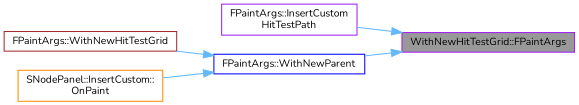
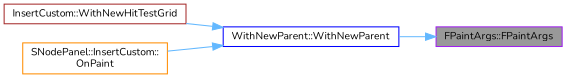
node "FPaintArgs::InsertCustom HitTestPath": removed
node "FPaintArgs::WithNewHitTestGrid": label "FPaintArgs::WithNewHitTestGrid" -> "InsertCustom::WithNewHitTestGrid"
node "WithNewHitTestGrid::FPaintArgs": label "WithNewHitTestGrid::FPaintArgs" -> "FPaintArgs::FPaintArgs"
node "FPaintArgs::WithNewParent": label "FPaintArgs::WithNewParent" -> "WithNewParent::WithNewParent"
